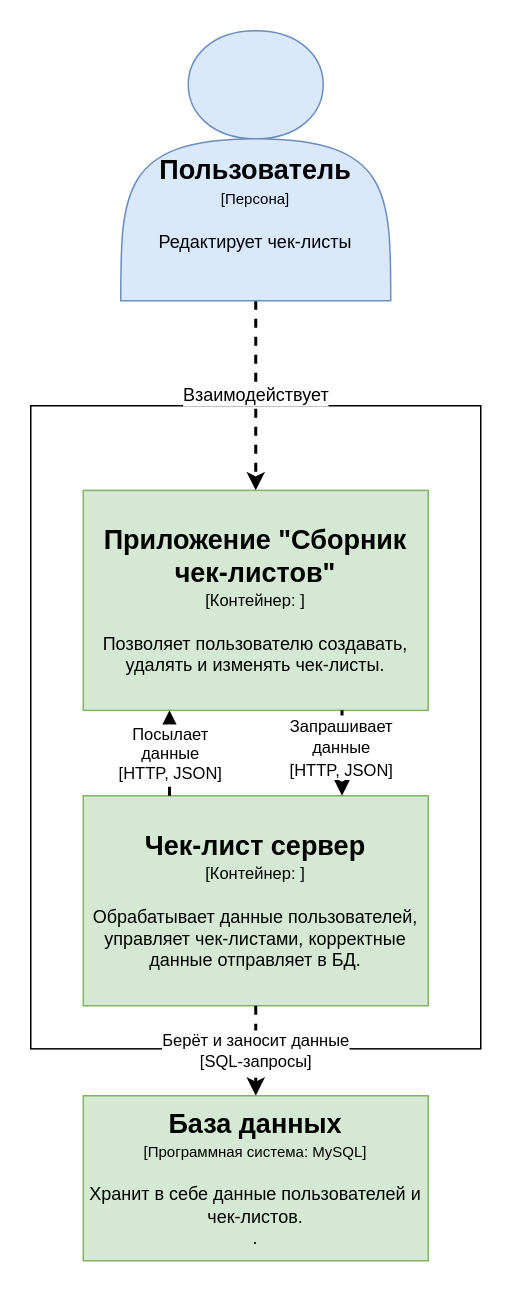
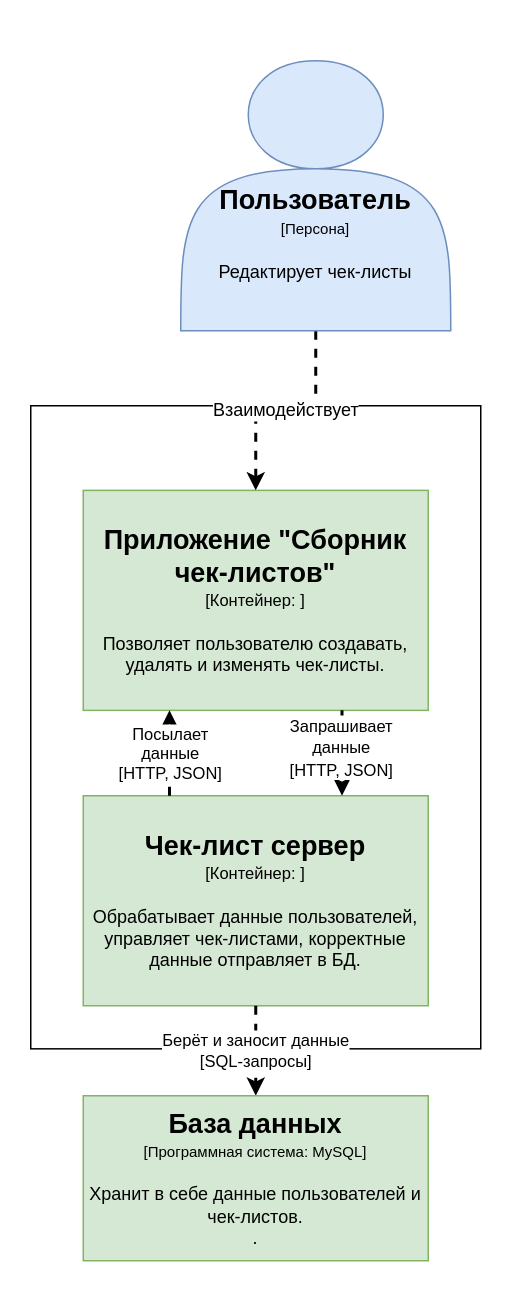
node "Пользователь [Персона] Редактирует чек-листы": moved (256, 166) -> (316, 196)
